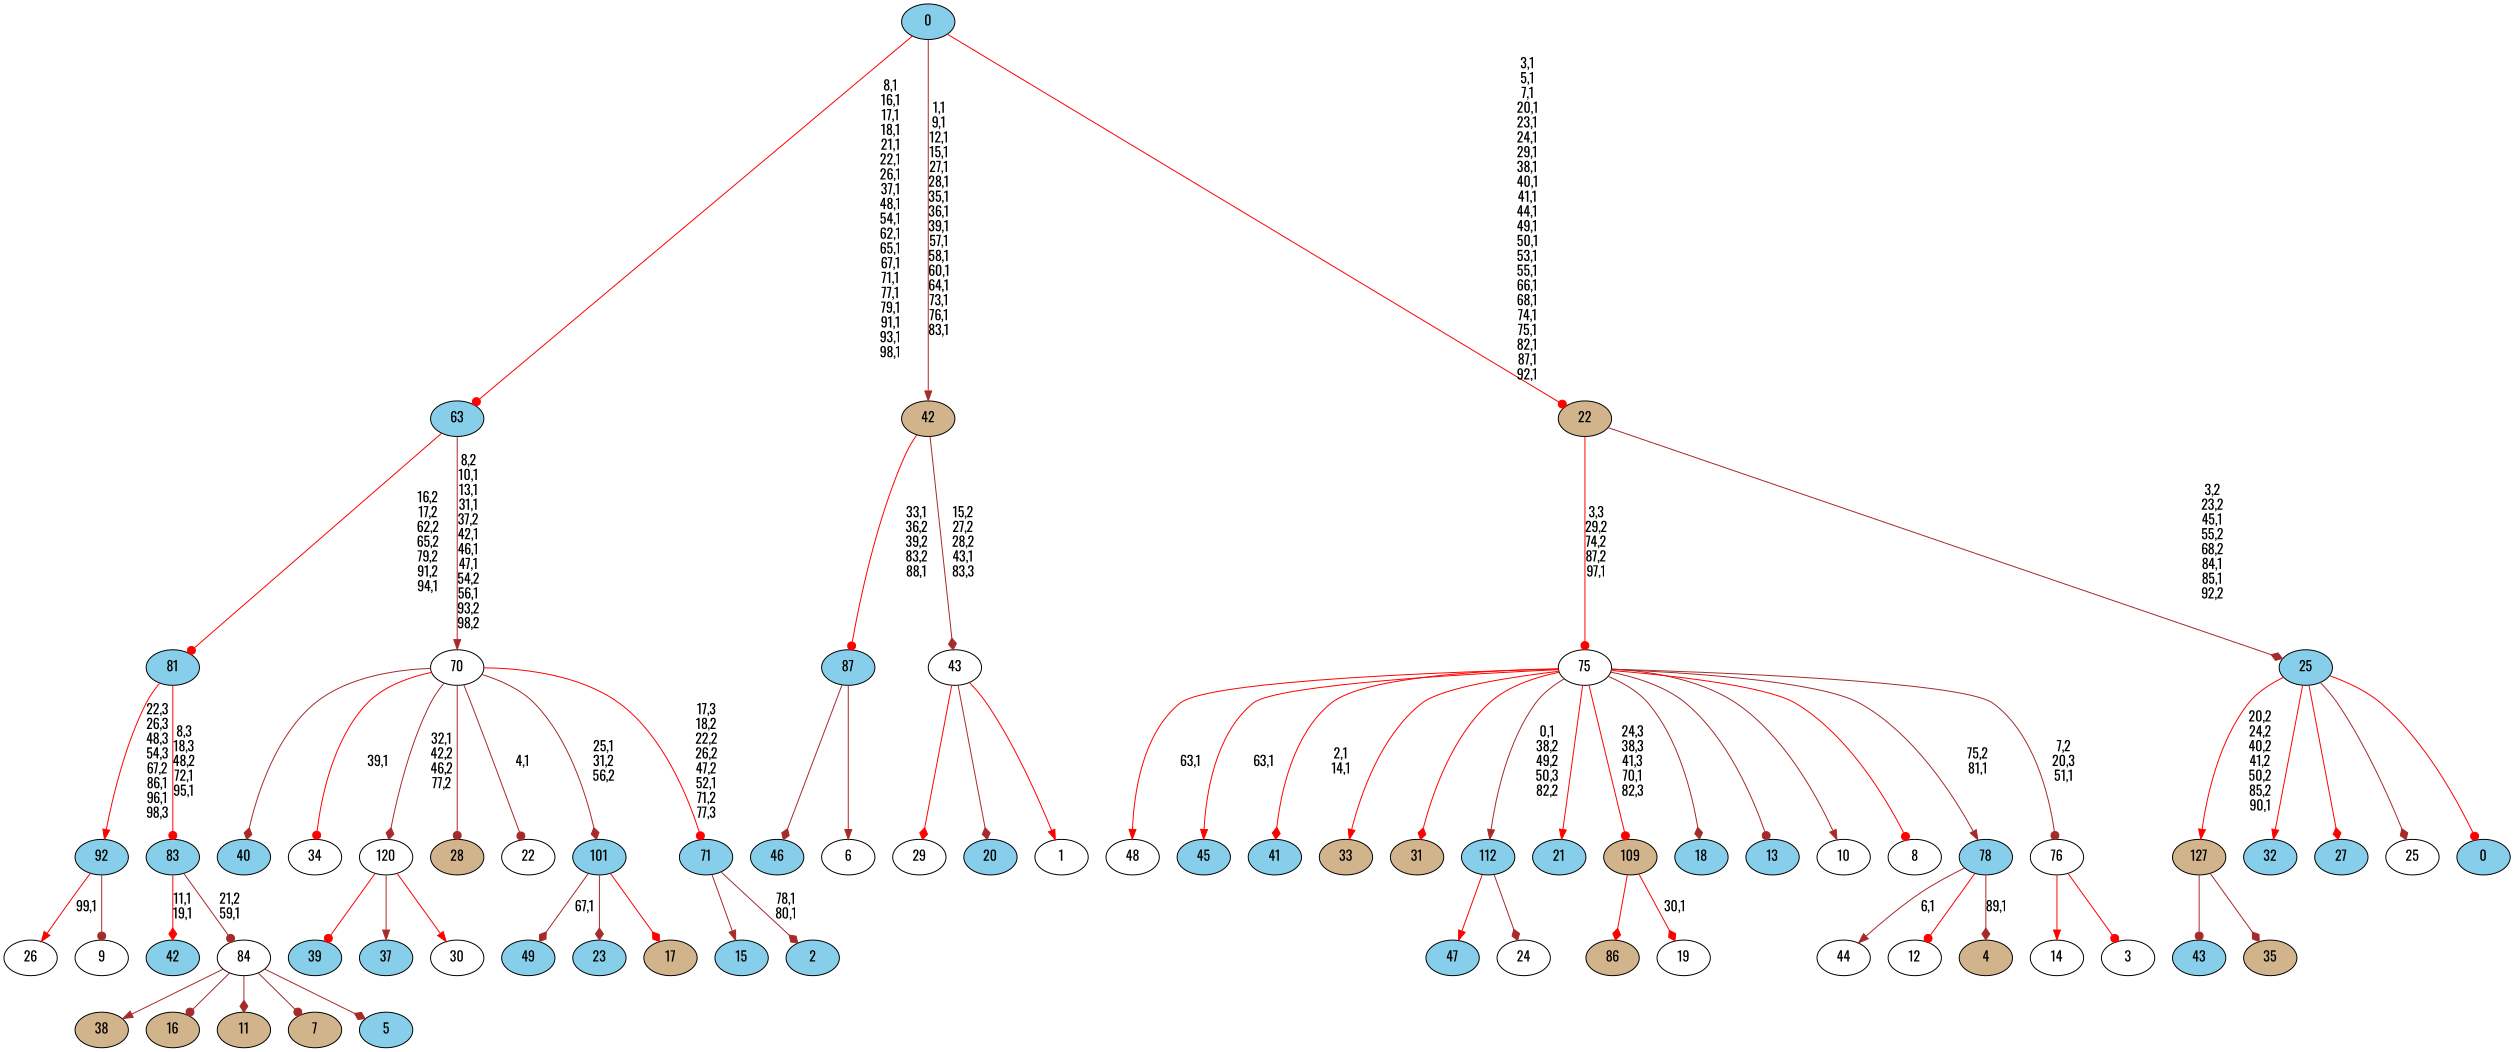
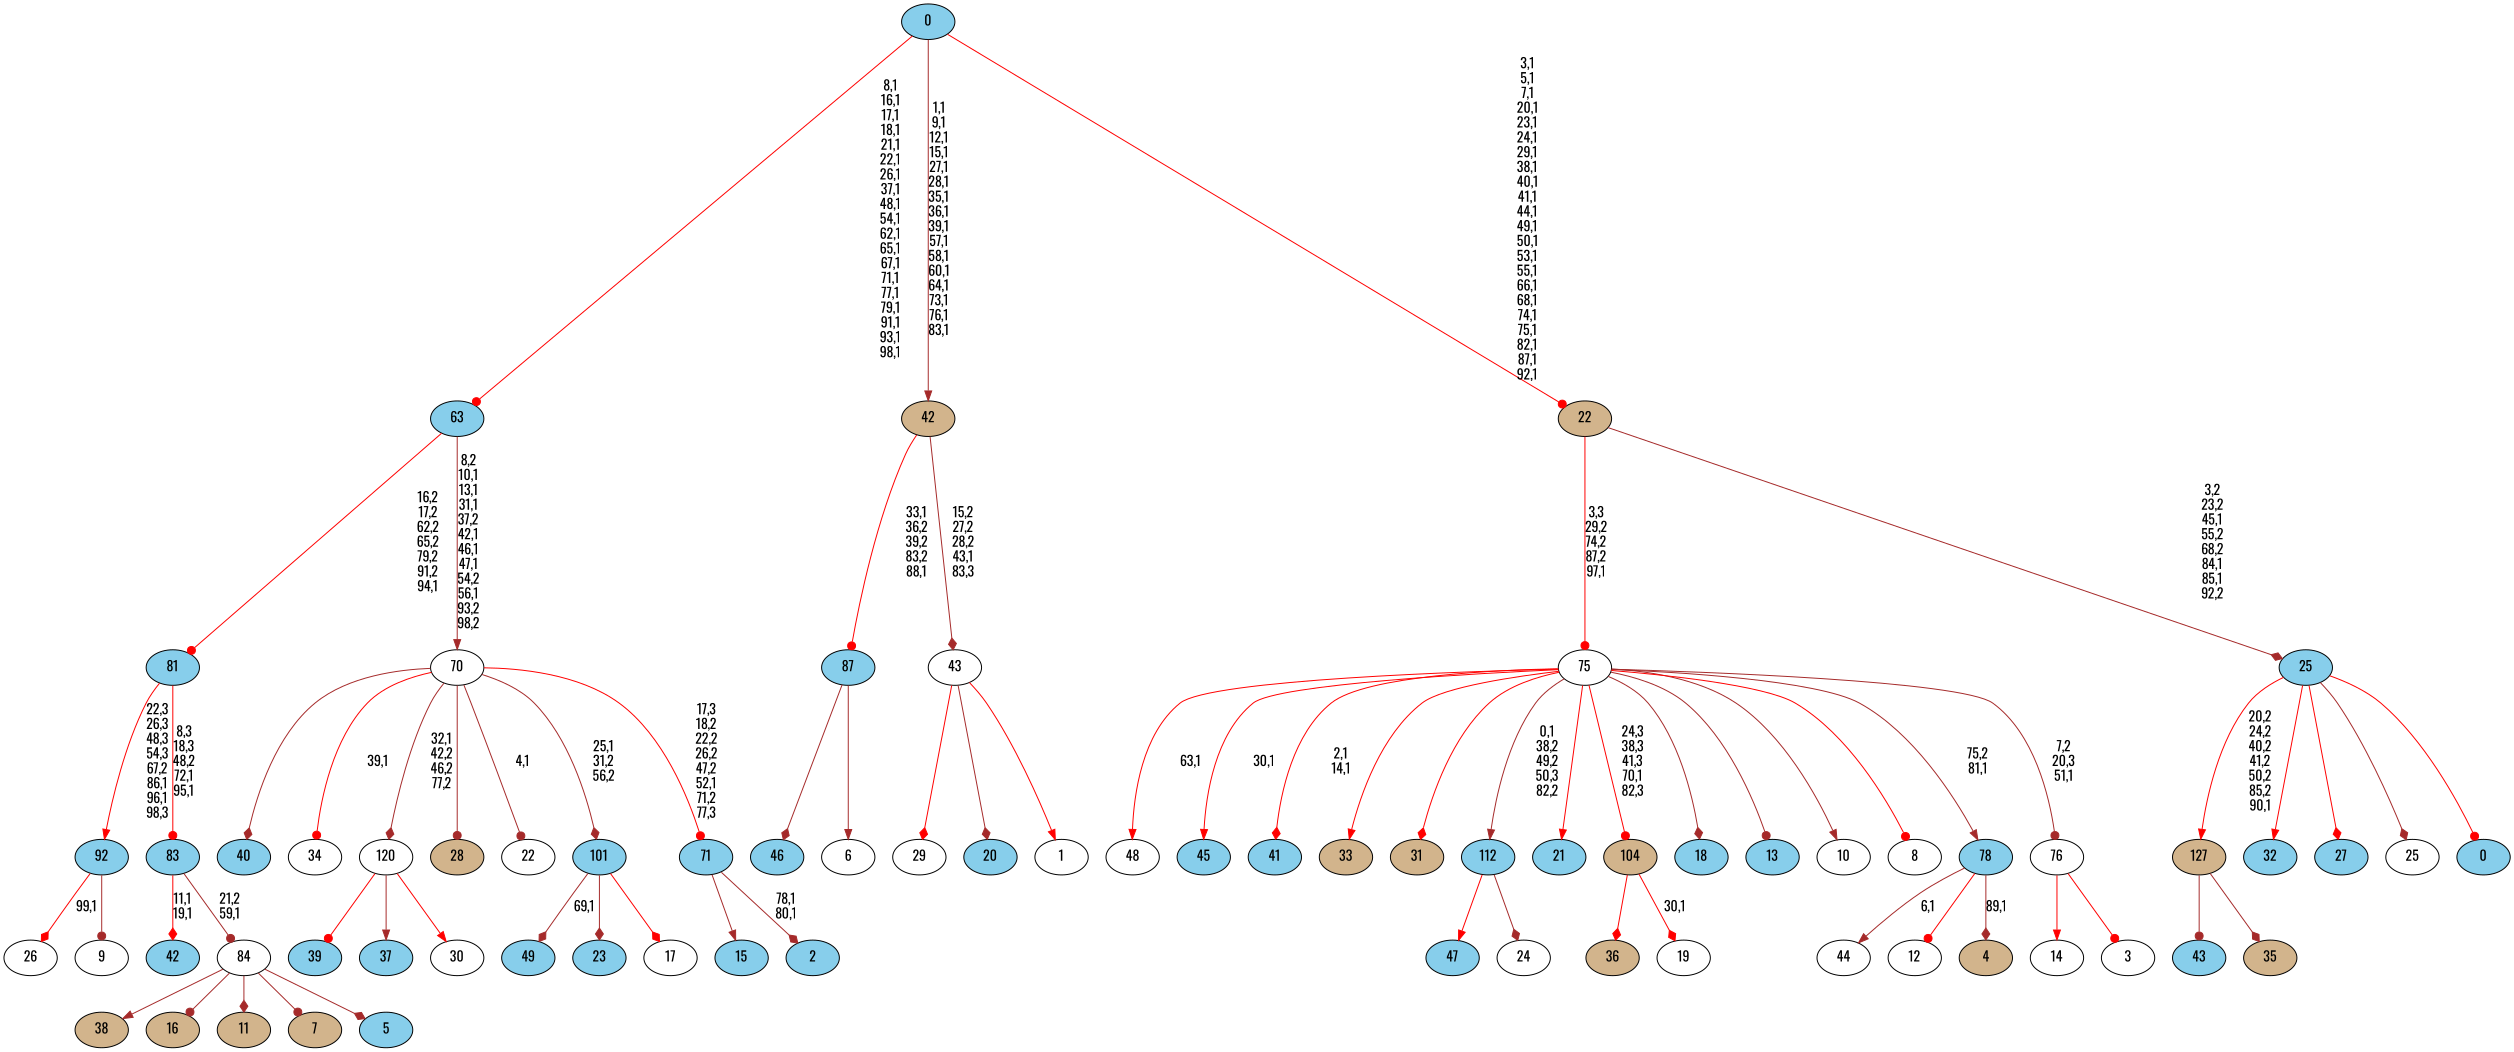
edge "75" -> "45": label "63,1" -> "30,1"
node "109": label "109" -> "104"
edge "92" -> "26": arrowhead normal -> diamond
edge "101" -> "49": label "67,1" -> "69,1"
node "17": fillcolor tan -> white
node "86": label "86" -> "36"
